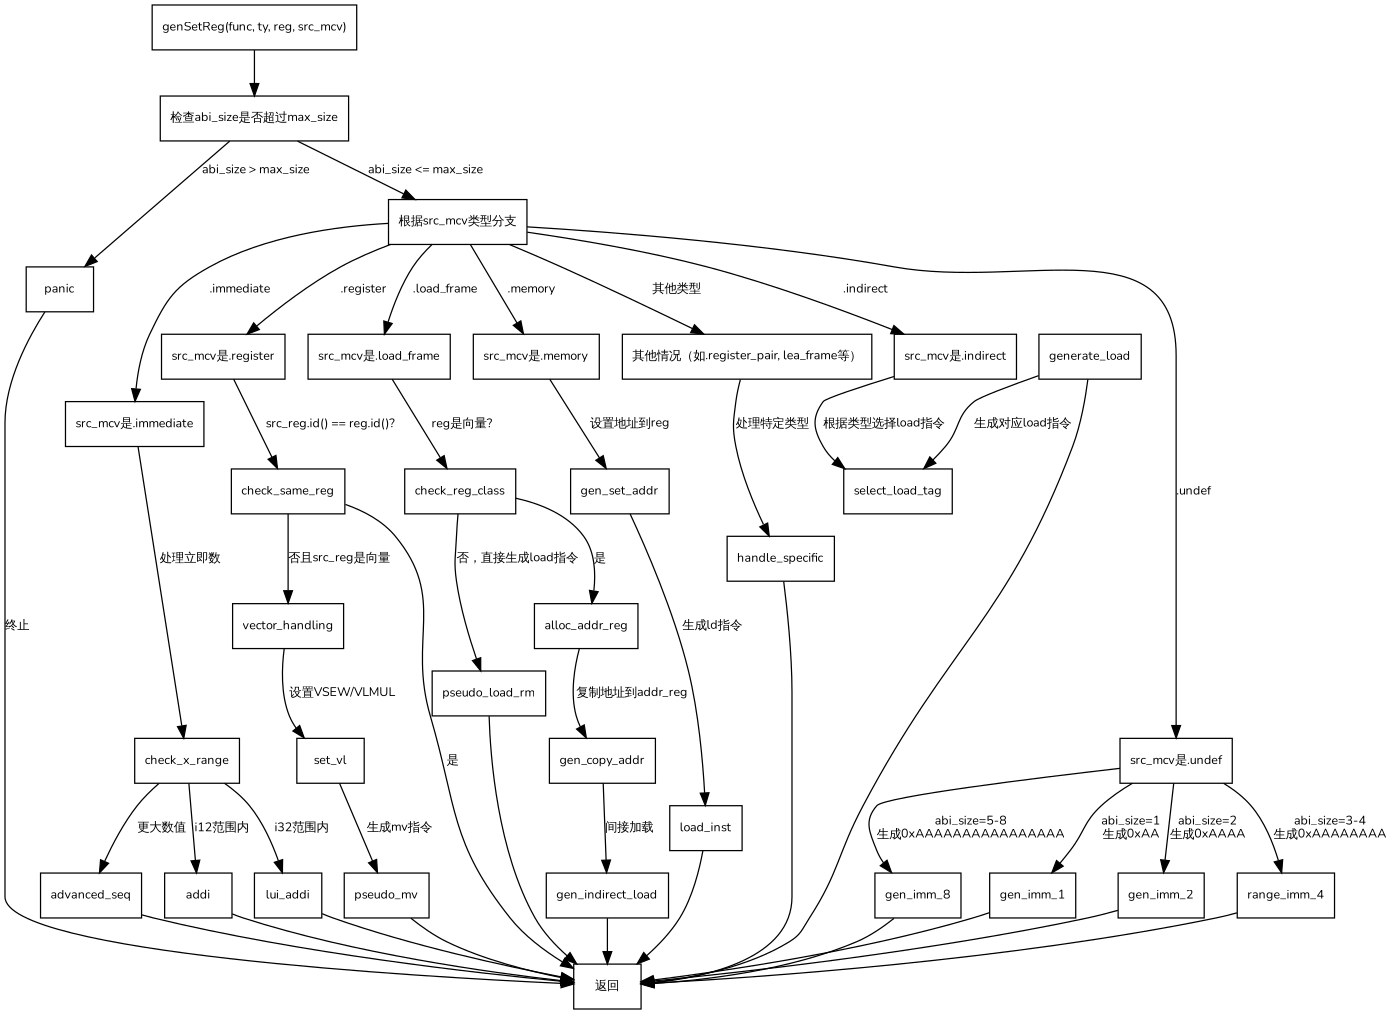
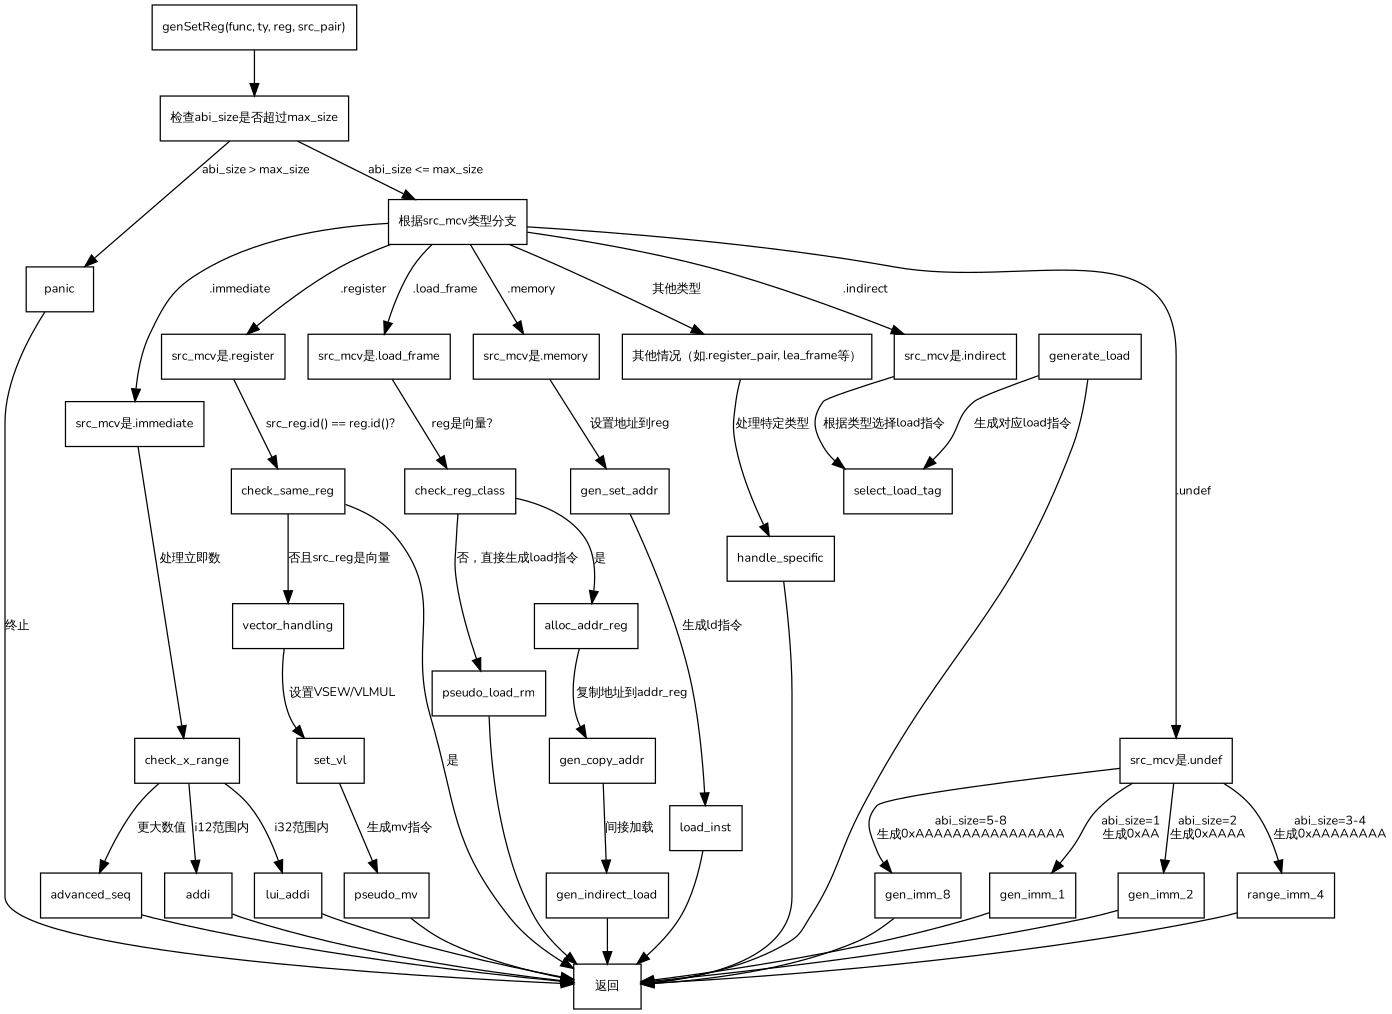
node "genSetReg(func, ty, reg, src_mcv)": label "genSetReg(func, ty, reg, src_mcv)" -> "genSetReg(func, ty, reg, src_pair)"
